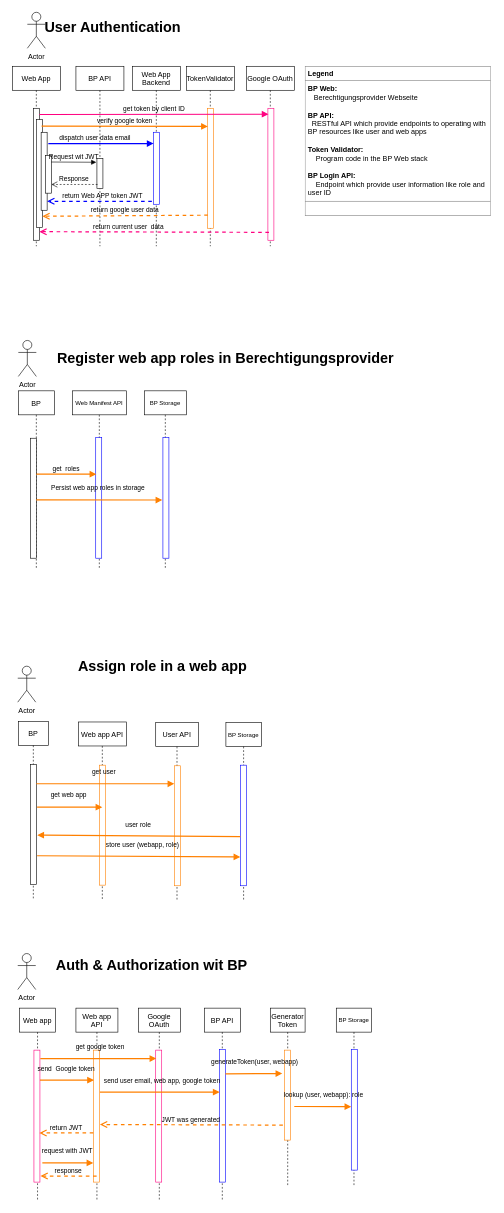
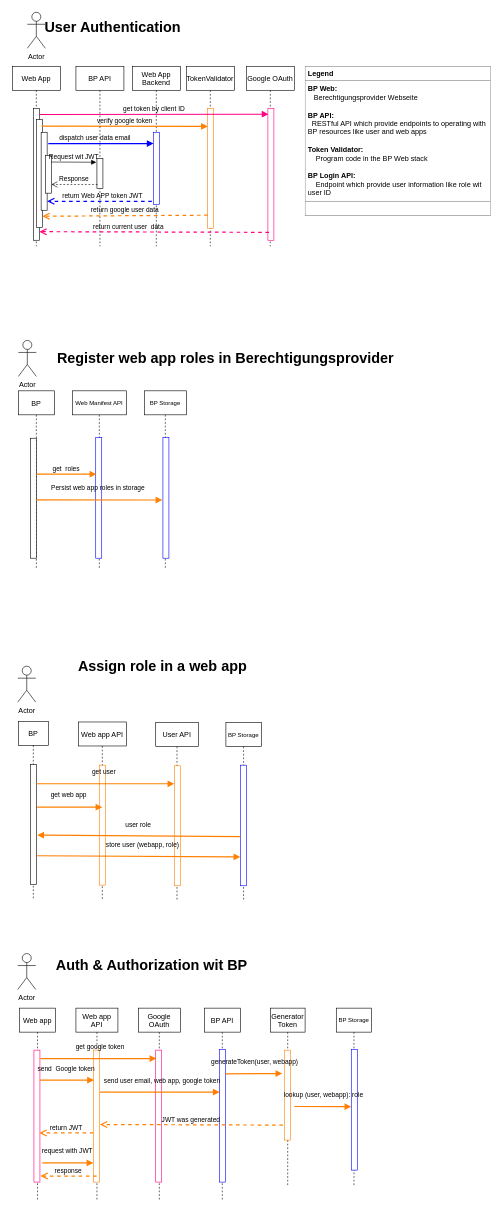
node "Legend BP Web: Berechtigungsprovider Webseite BP API: RESTful API which provide endpoints to operating with BP resources like user and web apps Token Validator: Program code in the BP Web stack BP Login API: Endpoint which provide user information like role and user ID": label "Legend BP Web: Berechtigungsprovider Webseite BP API: RESTful API which provide endpoints to operating with BP resources like user and web apps Token Validator: Program code in the BP Web stack BP Login API: Endpoint which provide user information like role and user ID" -> "Legend BP Web: Berechtigungsprovider Webseite BP API: RESTful API which provide endpoints to operating with BP resources like user and web apps Token Validator: Program code in the BP Web stack BP Login API: Endpoint which provide user information like role wit user ID"
